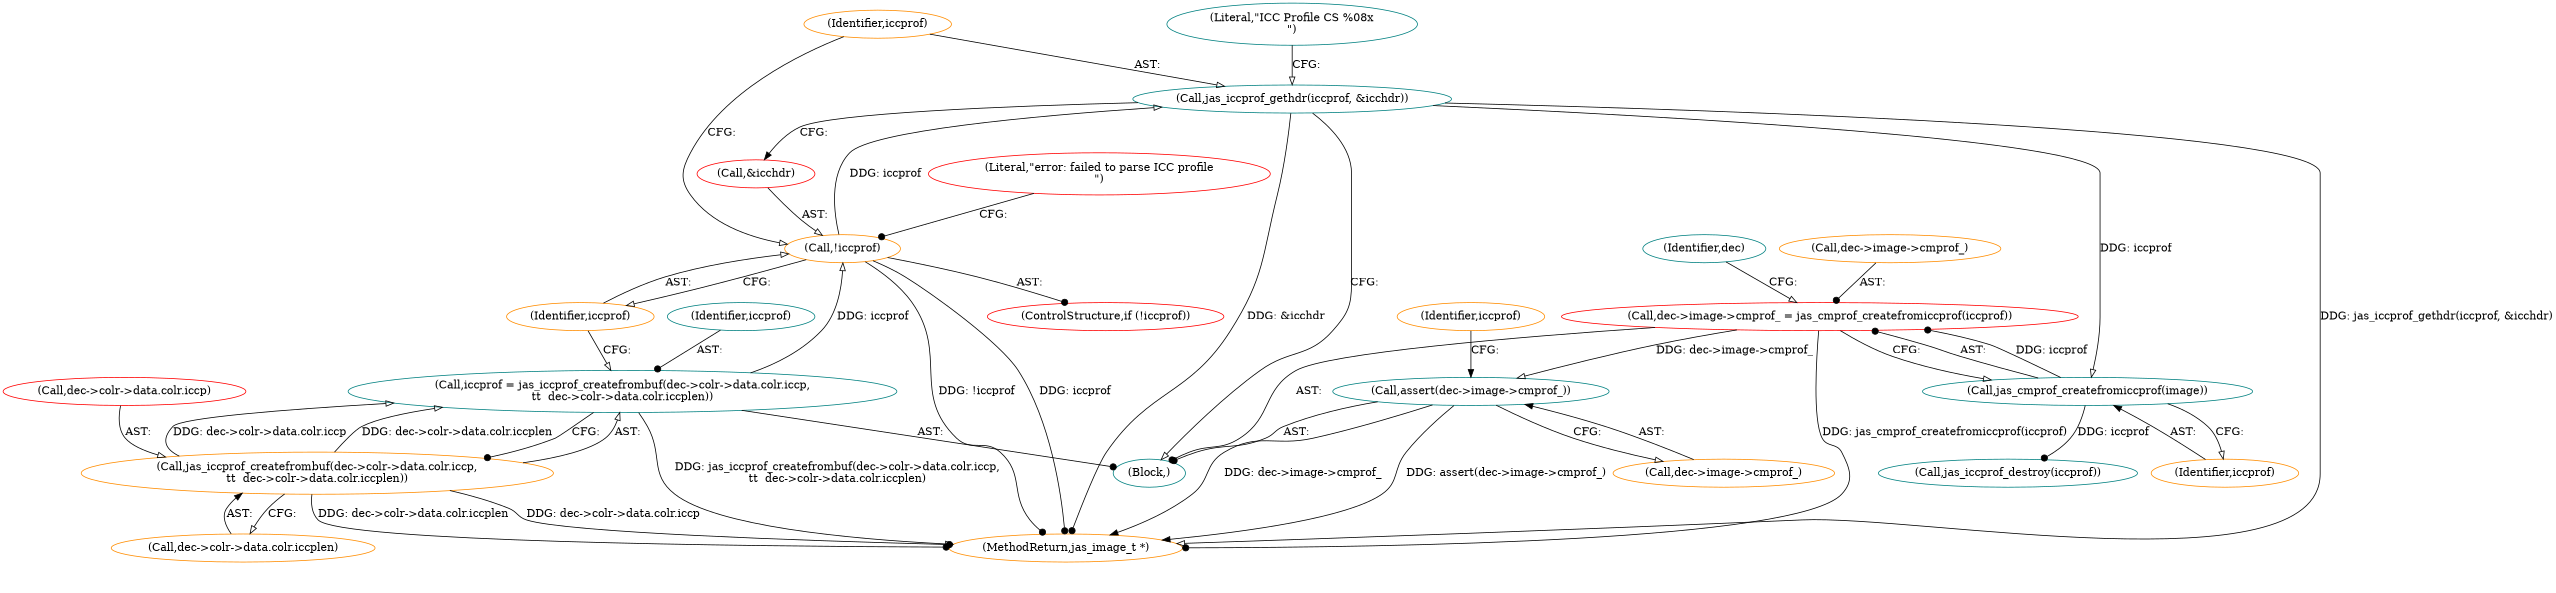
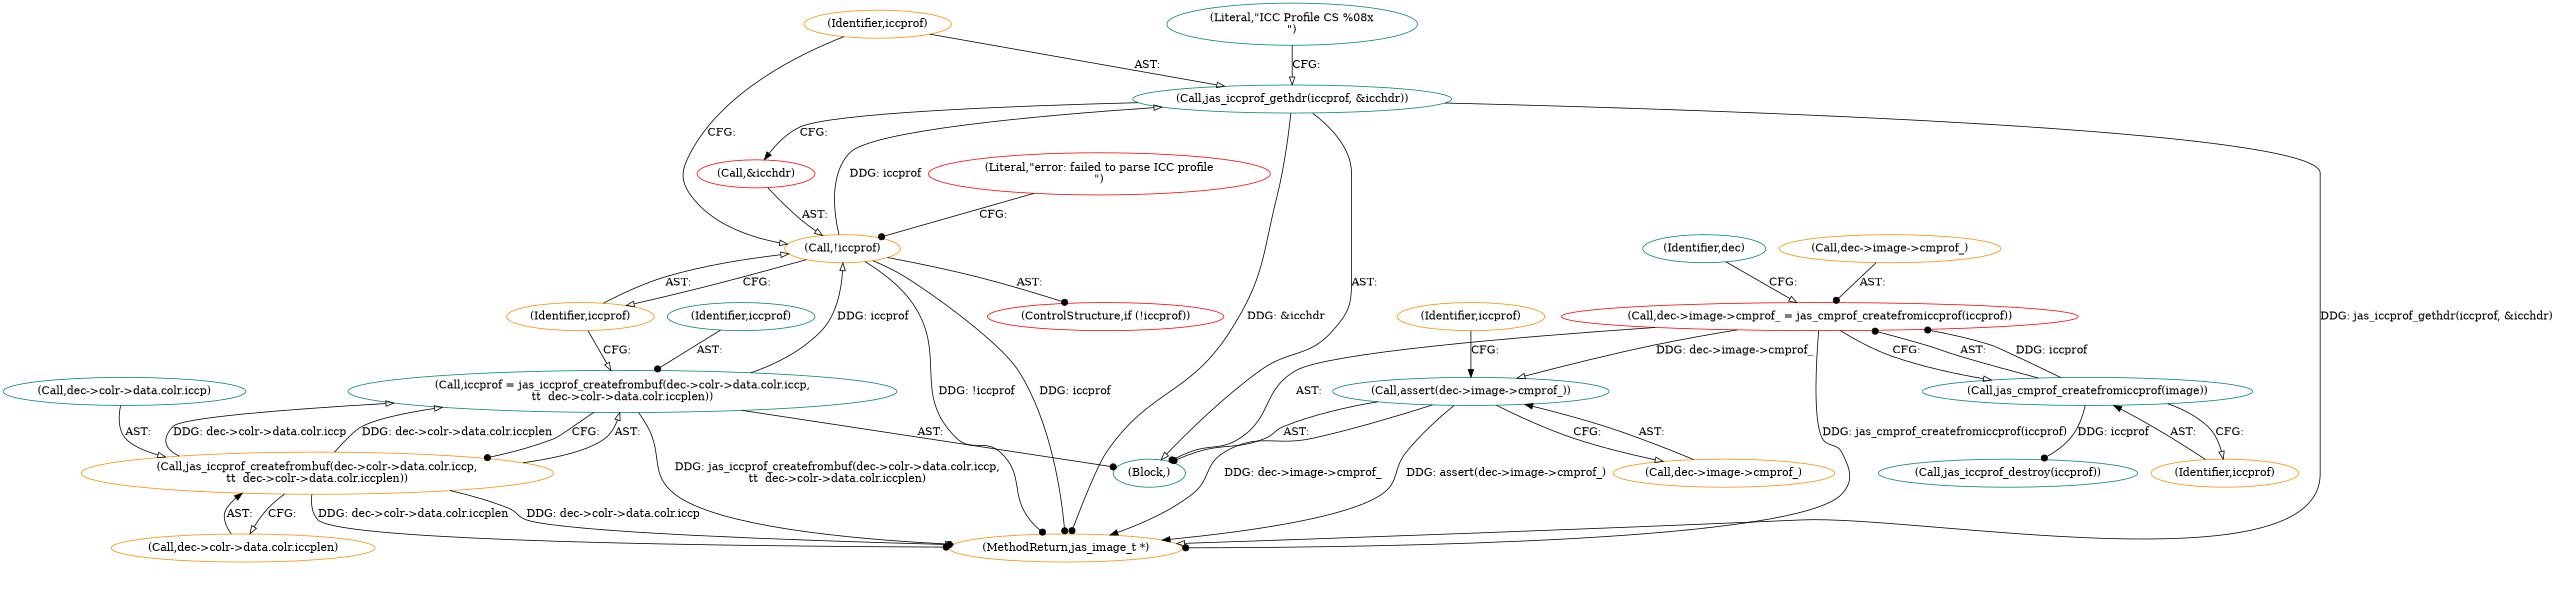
edge "(Call,jas_iccprof_gethdr(iccprof, &icchdr))" -> "(Call,jas_cmprof_createfromiccprof(image))": removed, label "DDG: iccprof"
edge "(Call,jas_iccprof_gethdr(iccprof, &icchdr))" -> "(Block,)": label "CFG: " -> "AST: "
node "(Call,dec->colr->data.colr.iccp)": color red -> teal
